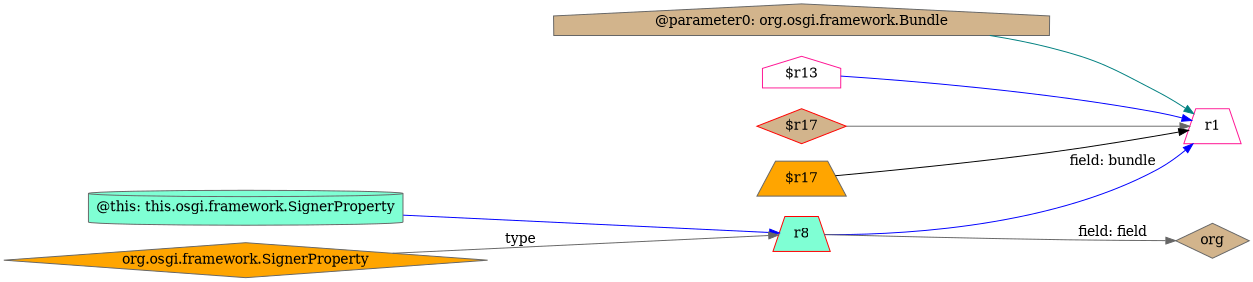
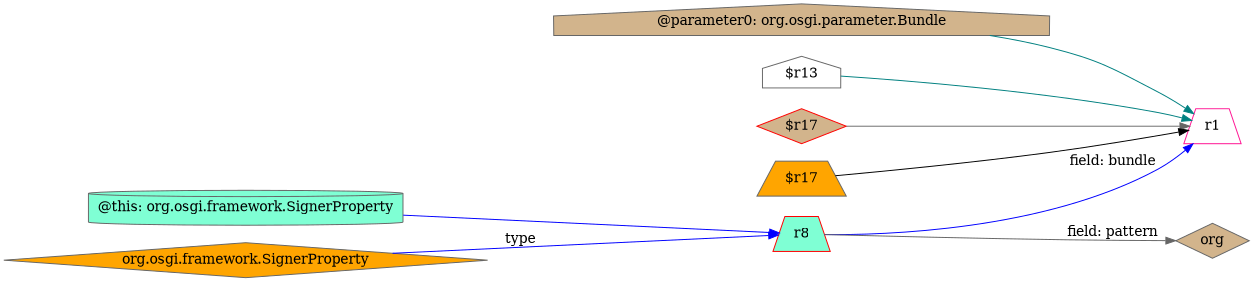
node "@parameter0: org.osgi.framework.Bundle": label "@parameter0: org.osgi.framework.Bundle" -> "@parameter0: org.osgi.parameter.Bundle"
node "$r13": color deeppink -> gray40
edge "$r13" -> "r1": color blue -> teal
node "@this: this.osgi.framework.SignerProperty": label "@this: this.osgi.framework.SignerProperty" -> "@this: org.osgi.framework.SignerProperty"
edge "r8" -> "org": label "field: field" -> "field: pattern"
edge "org.osgi.framework.SignerProperty" -> "r8": color gray40 -> blue
